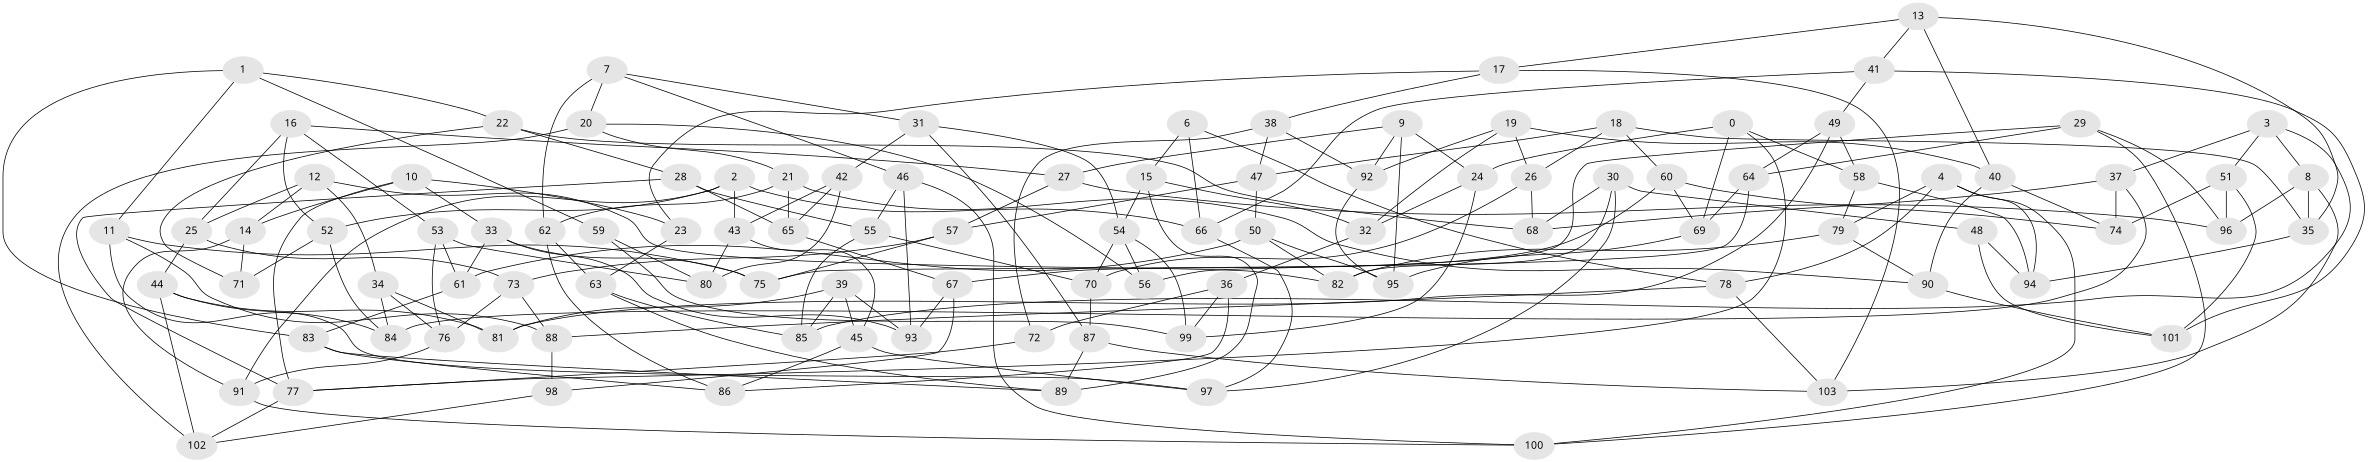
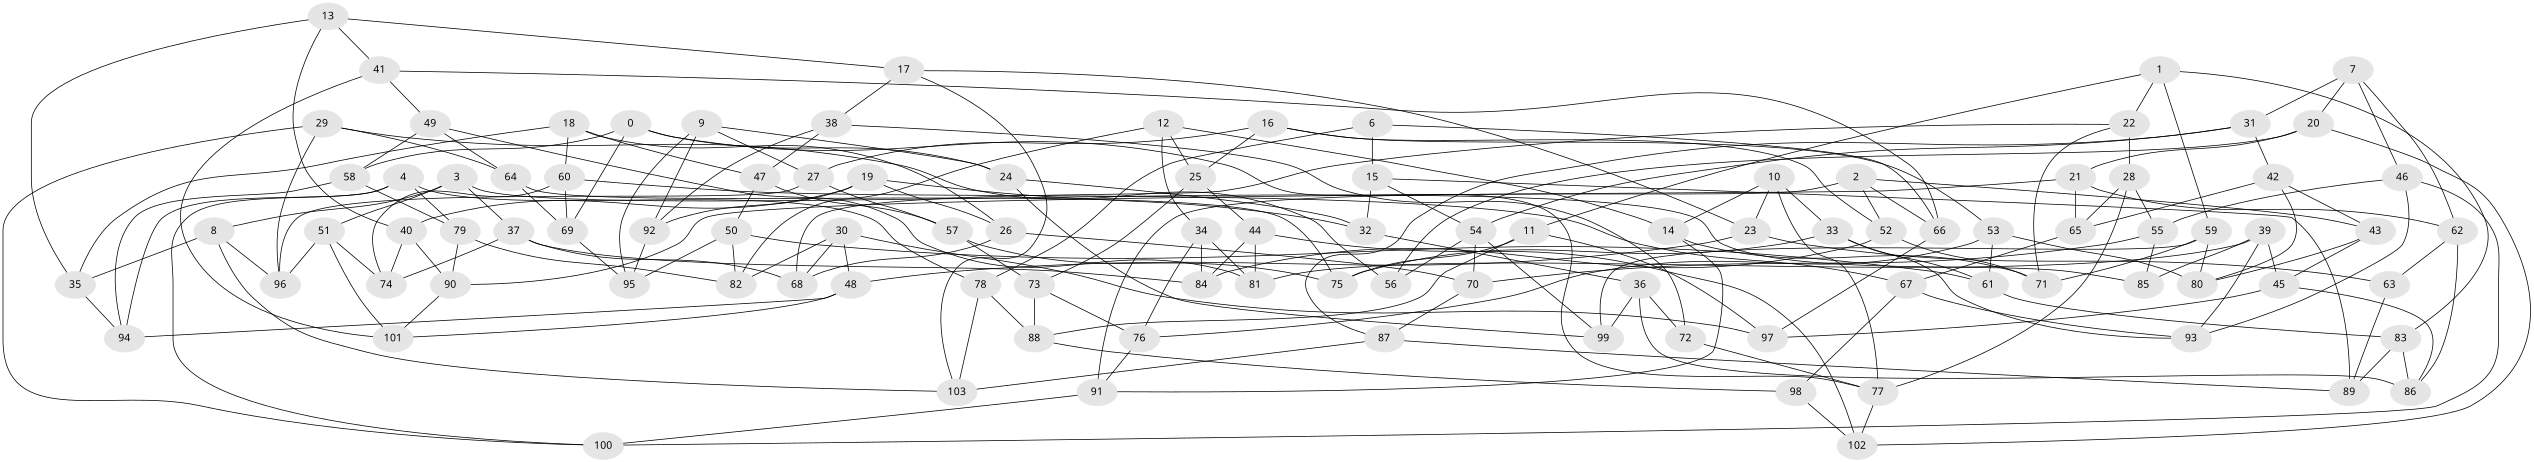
edge "23" -- "48": added
edge "59" -- "71": added
edge "63" -- "85": removed
